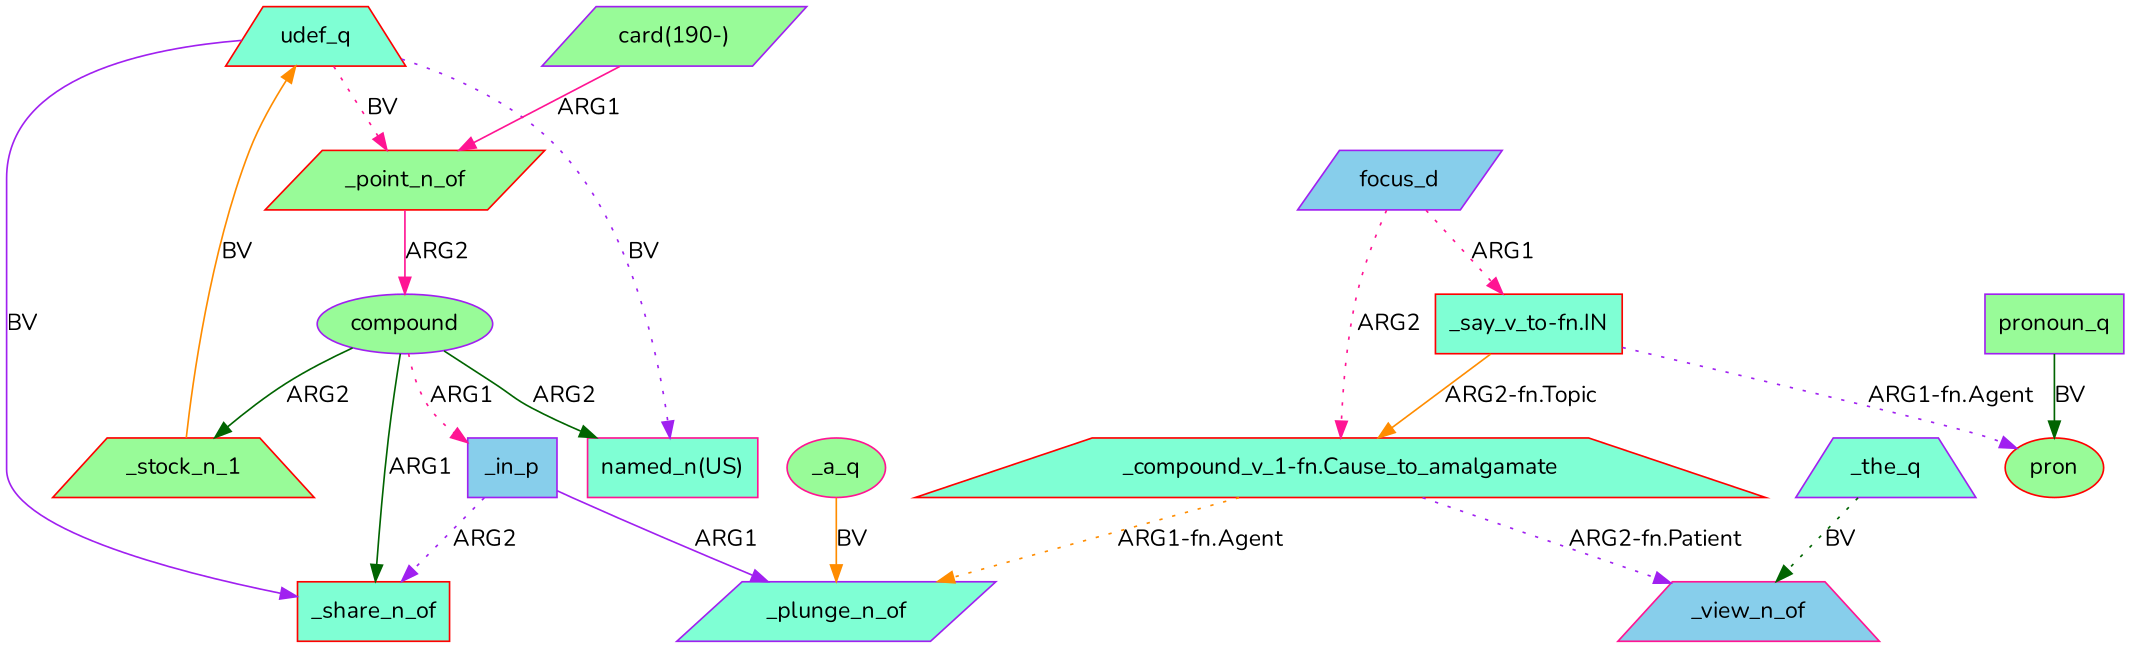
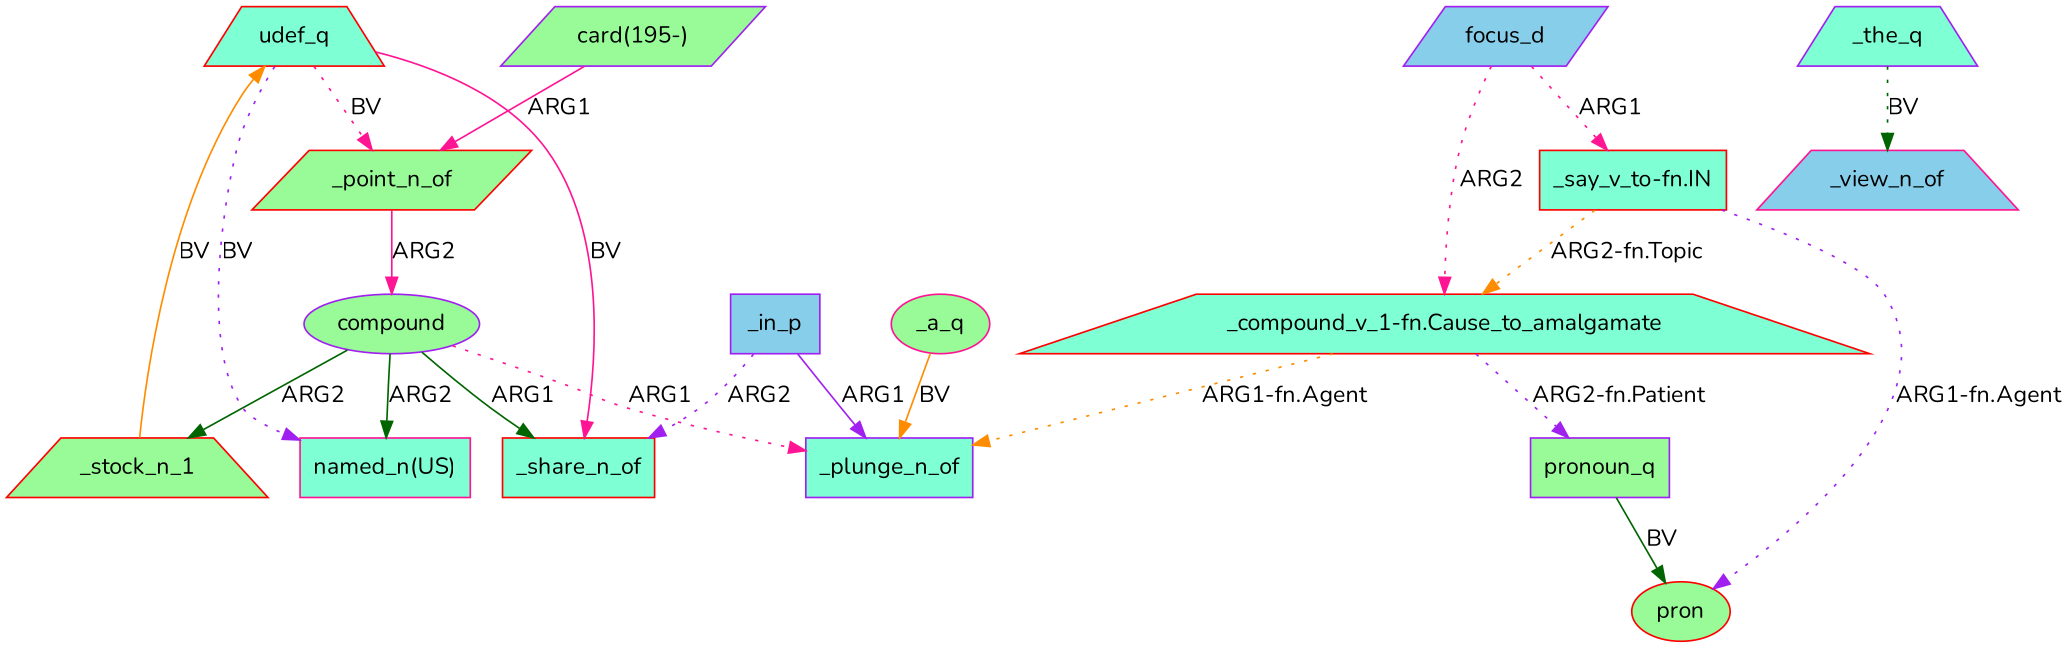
node "card(190-)": label "card(190-)" -> "card(195-)"
edge "udef_q" -> "_share_n_of": color purple -> deeppink
edge "_say_v_to-fn.IN" -> "_compound_v_1-fn.Cause_to_amalgamate": style solid -> dotted
edge "compound" -> "_in_p": now "compound" -> "_plunge_n_of"
edge "_compound_v_1-fn.Cause_to_amalgamate" -> "_view_n_of": now "_compound_v_1-fn.Cause_to_amalgamate" -> "pronoun_q"
node "_plunge_n_of": shape parallelogram -> box
